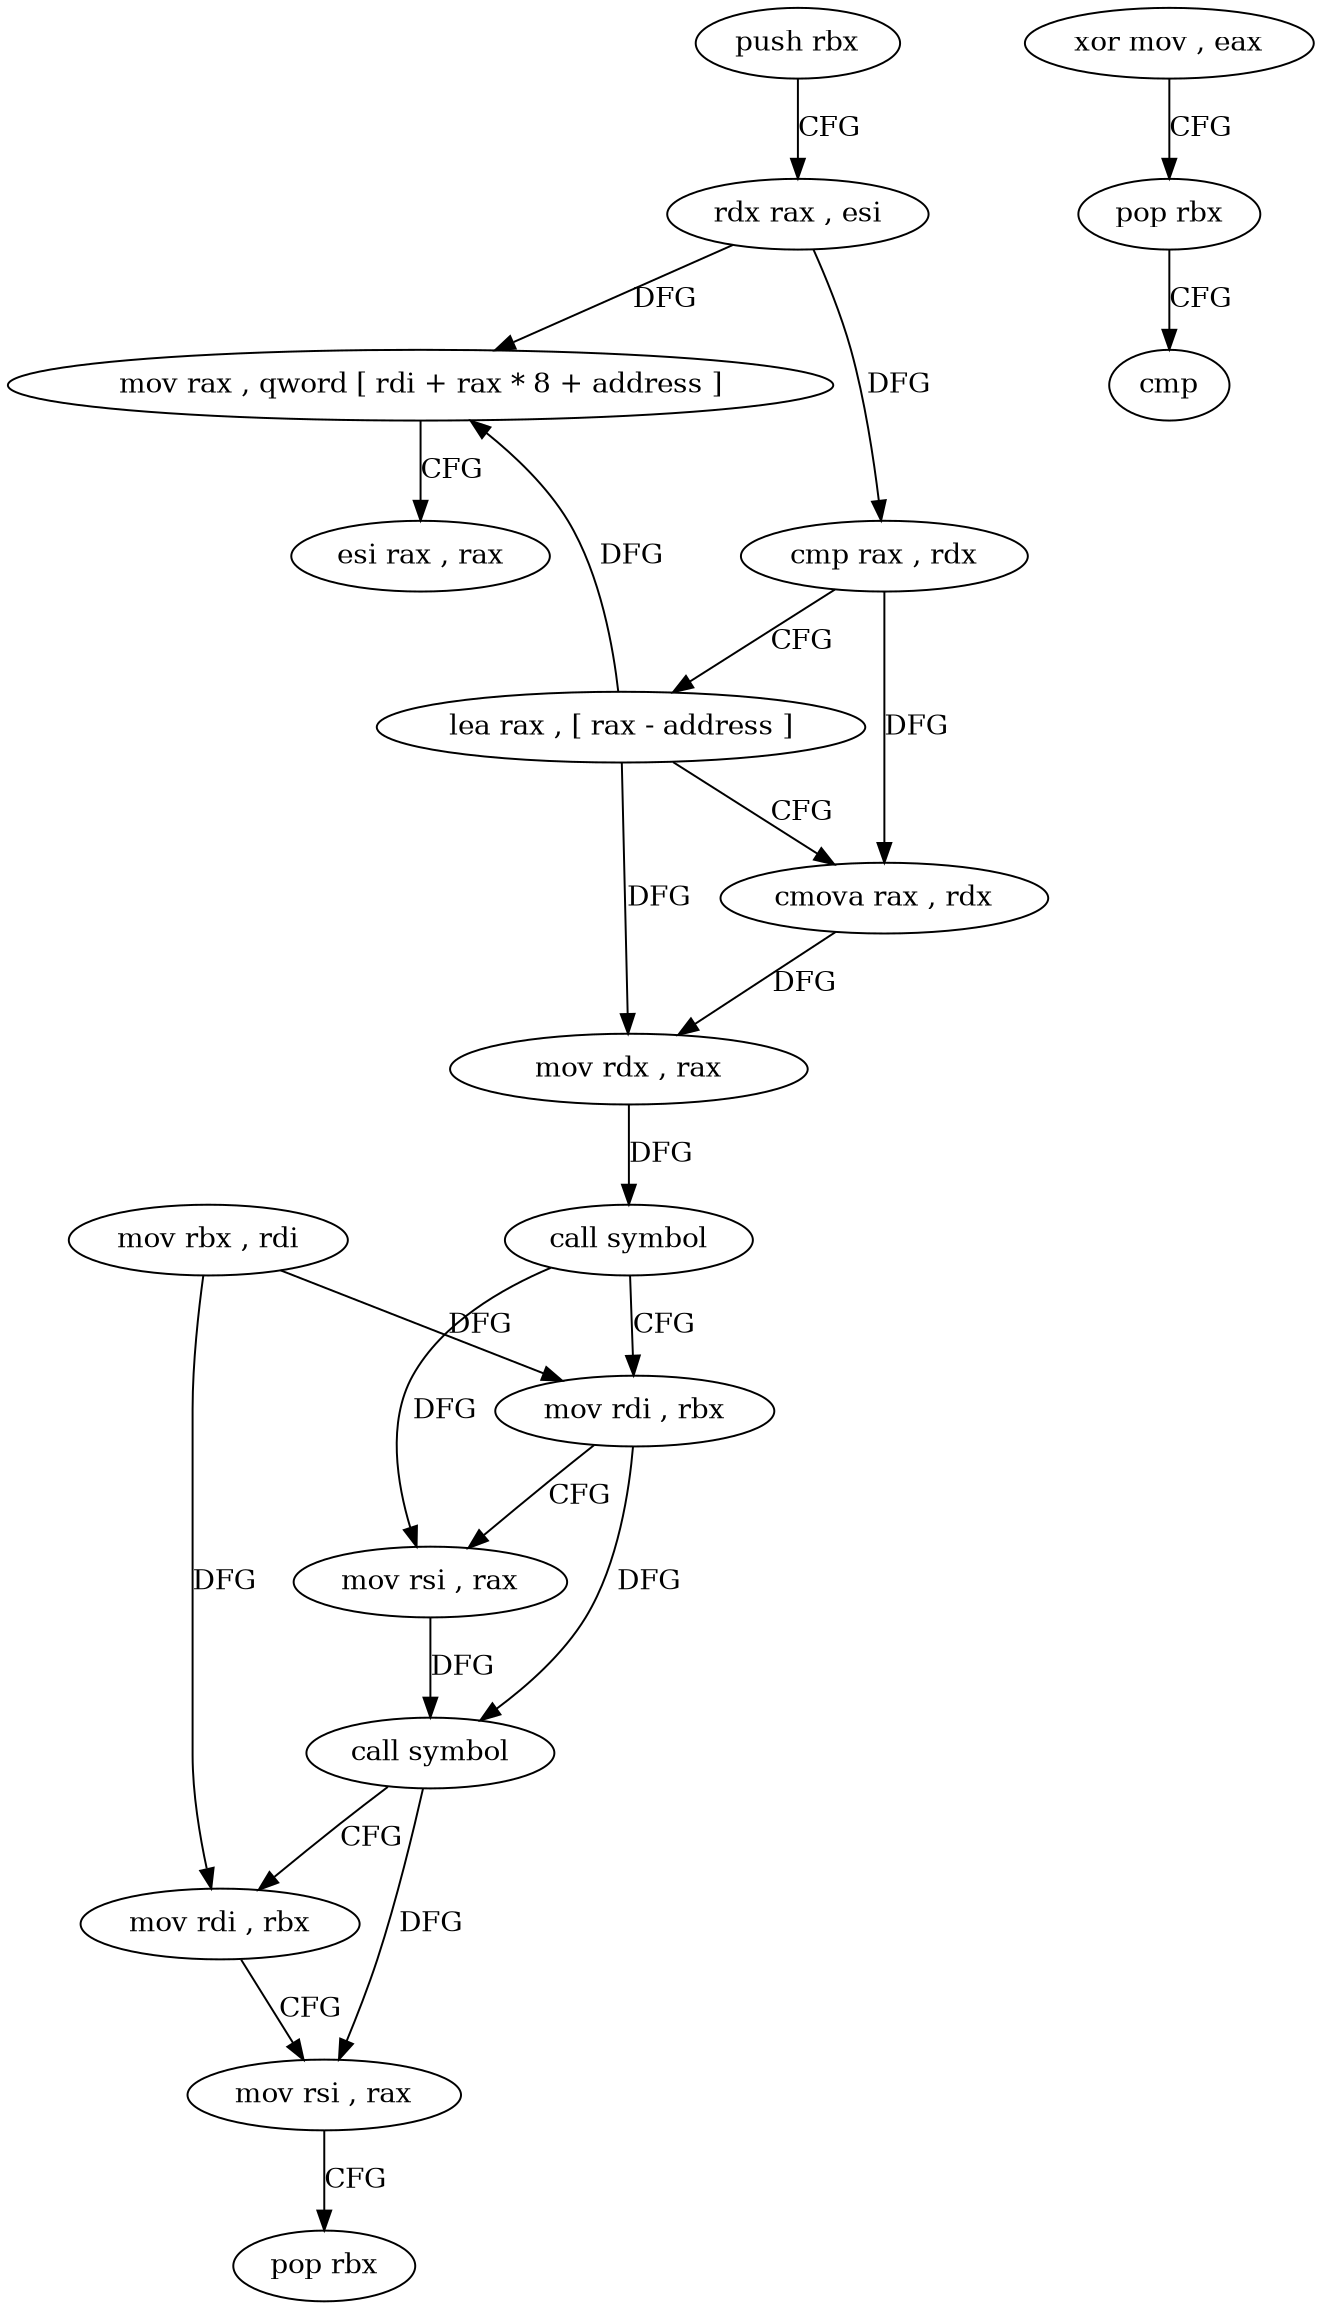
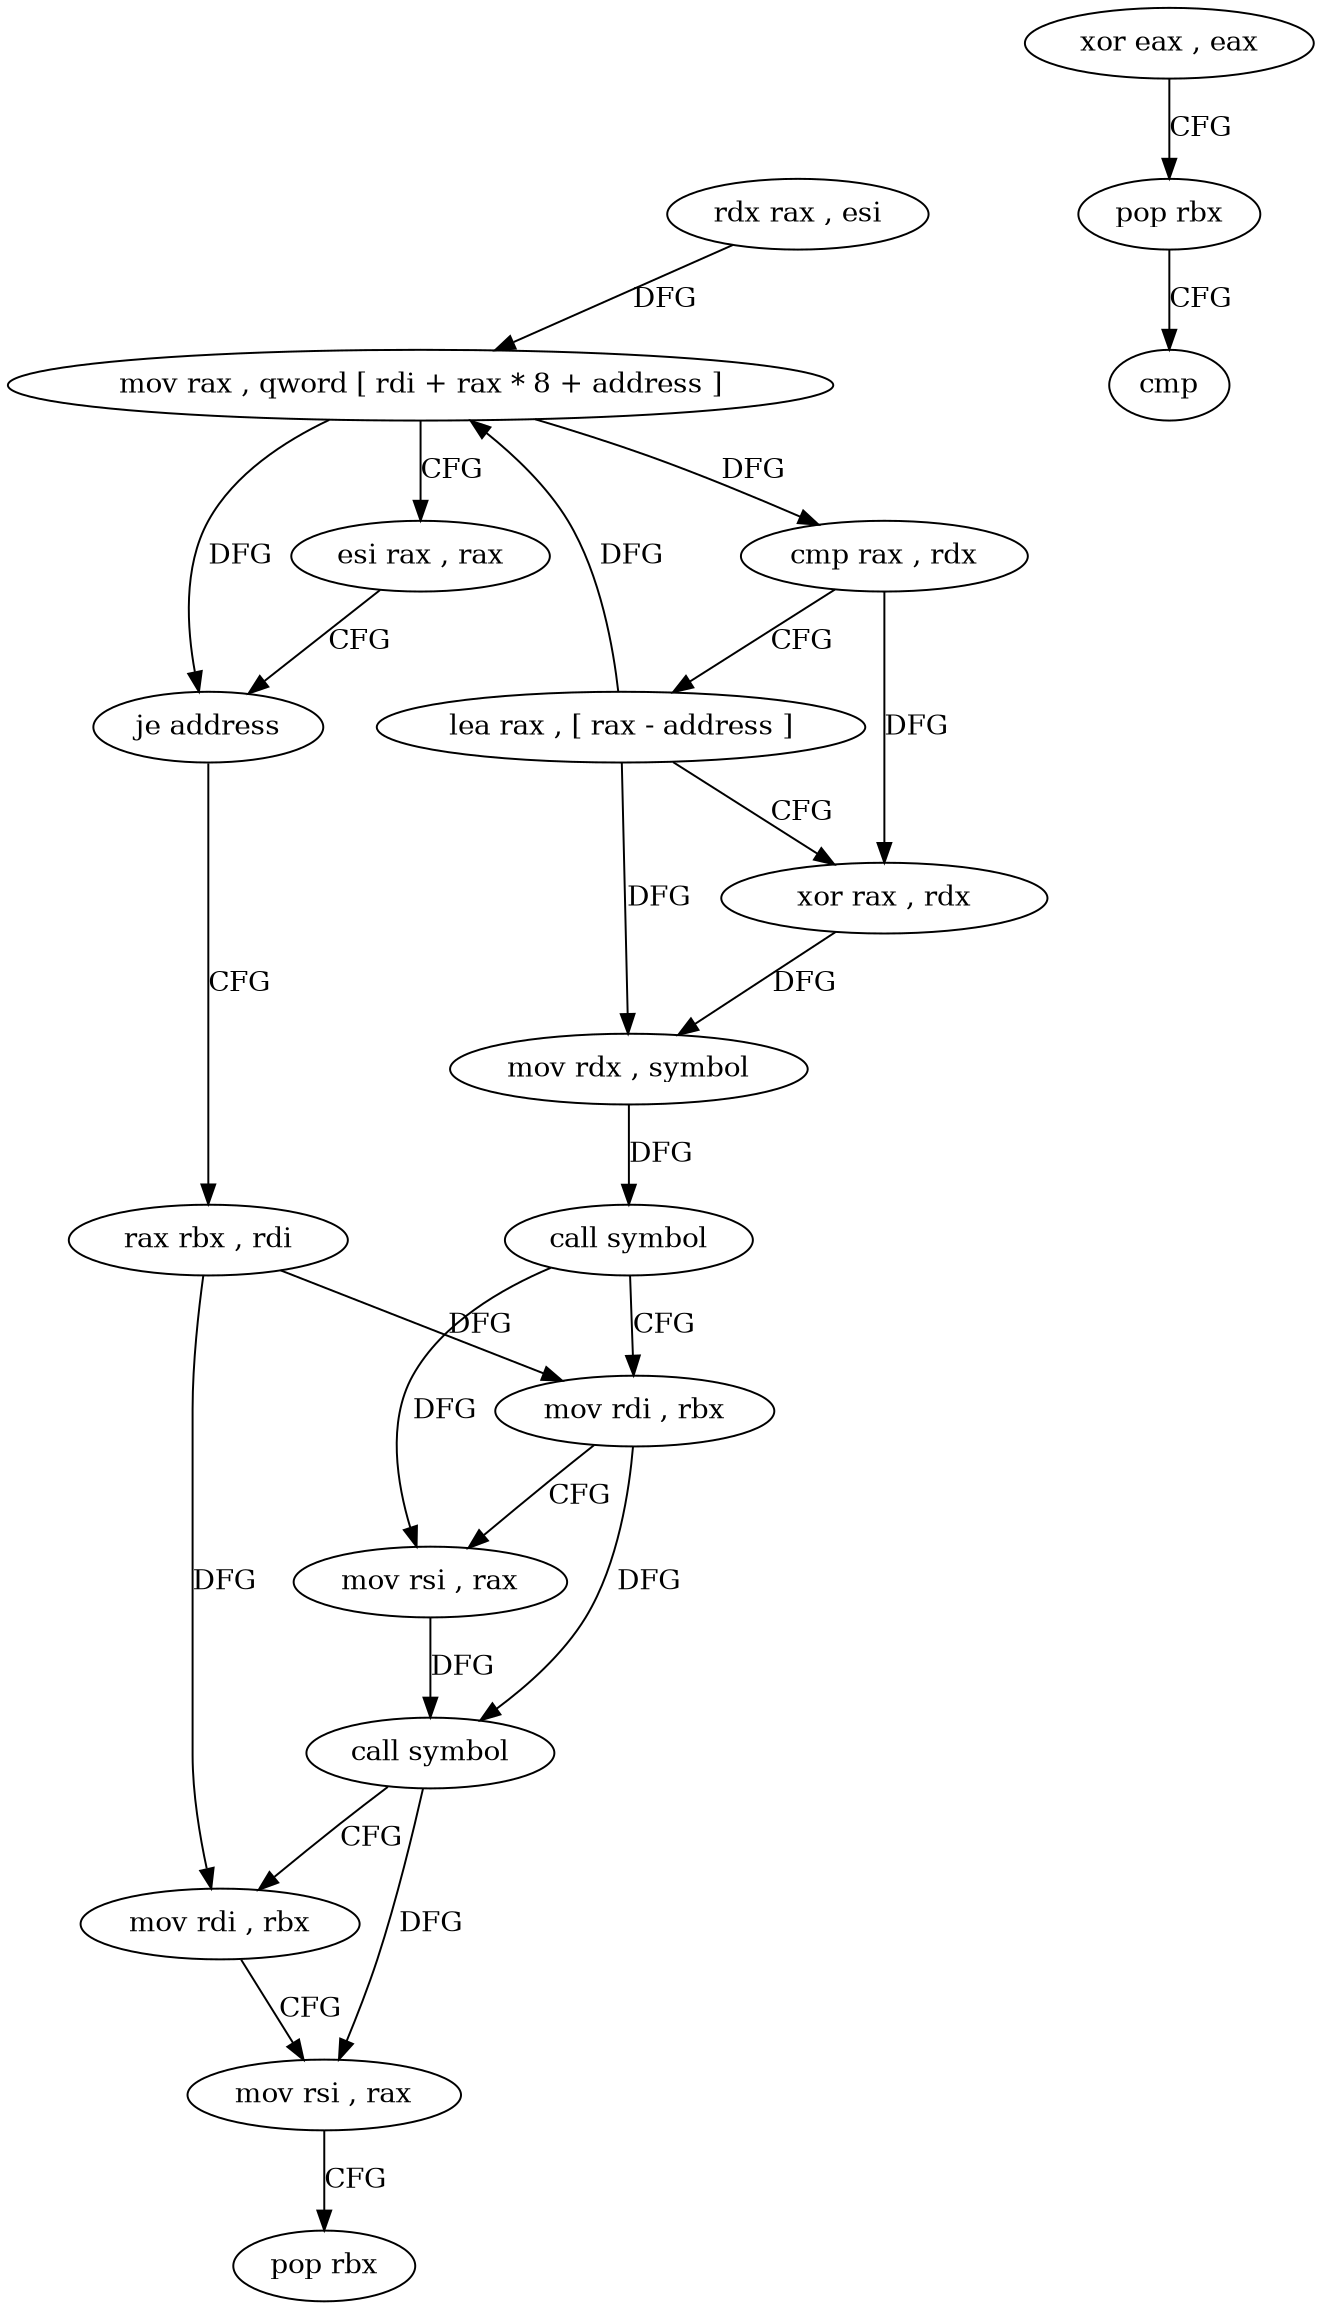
node "push rbx": removed
node "xor mov , eax": label "xor mov , eax" -> "xor eax , eax"
edge "rdx rax , esi" -> "cmp rax , rdx": now "mov rax , qword [ rdi + rax * 8 + address ]" -> "cmp rax , rdx"
node "je address": added
node "cmova rax , rdx": label "cmova rax , rdx" -> "xor rax , rdx"
node "mov rdx , rax": label "mov rdx , rax" -> "mov rdx , symbol"
node "mov rbx , rdi": label "mov rbx , rdi" -> "rax rbx , rdi"
